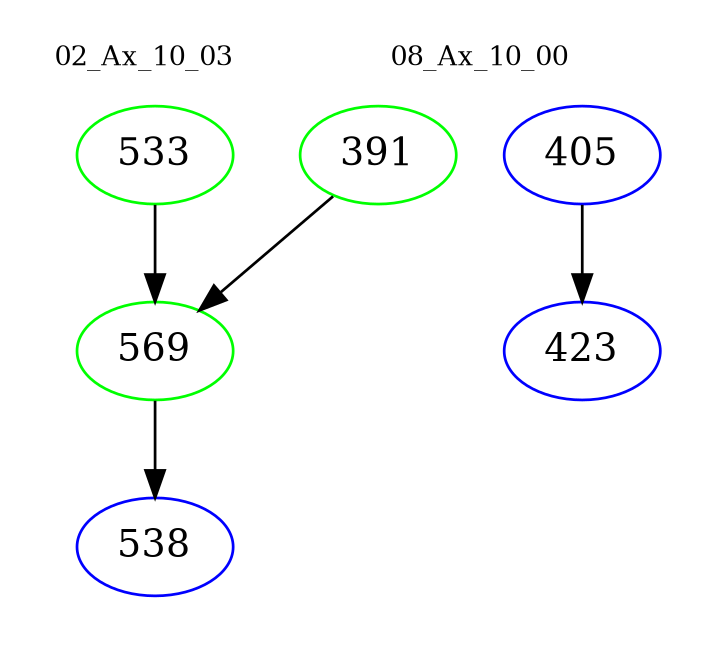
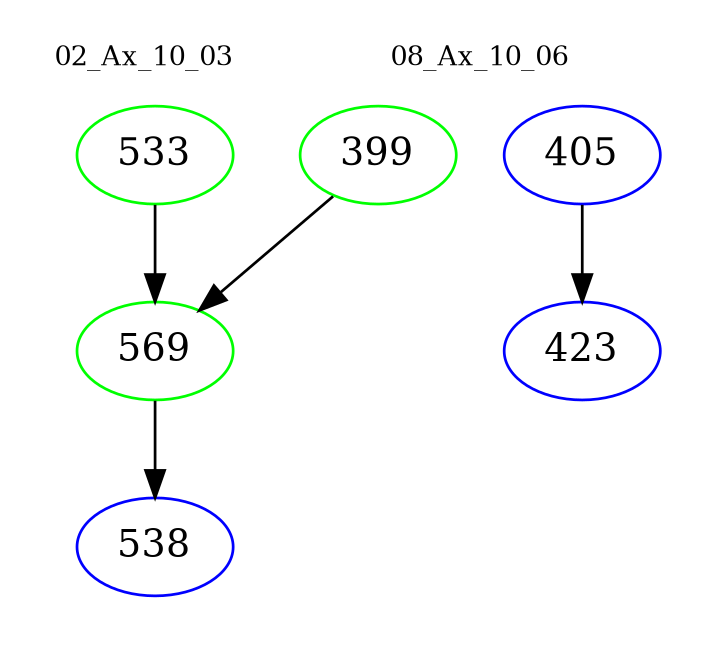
cluster "08_Ax_10_00": label "08_Ax_10_00" -> "08_Ax_10_06"
node "391": label "391" -> "399"
